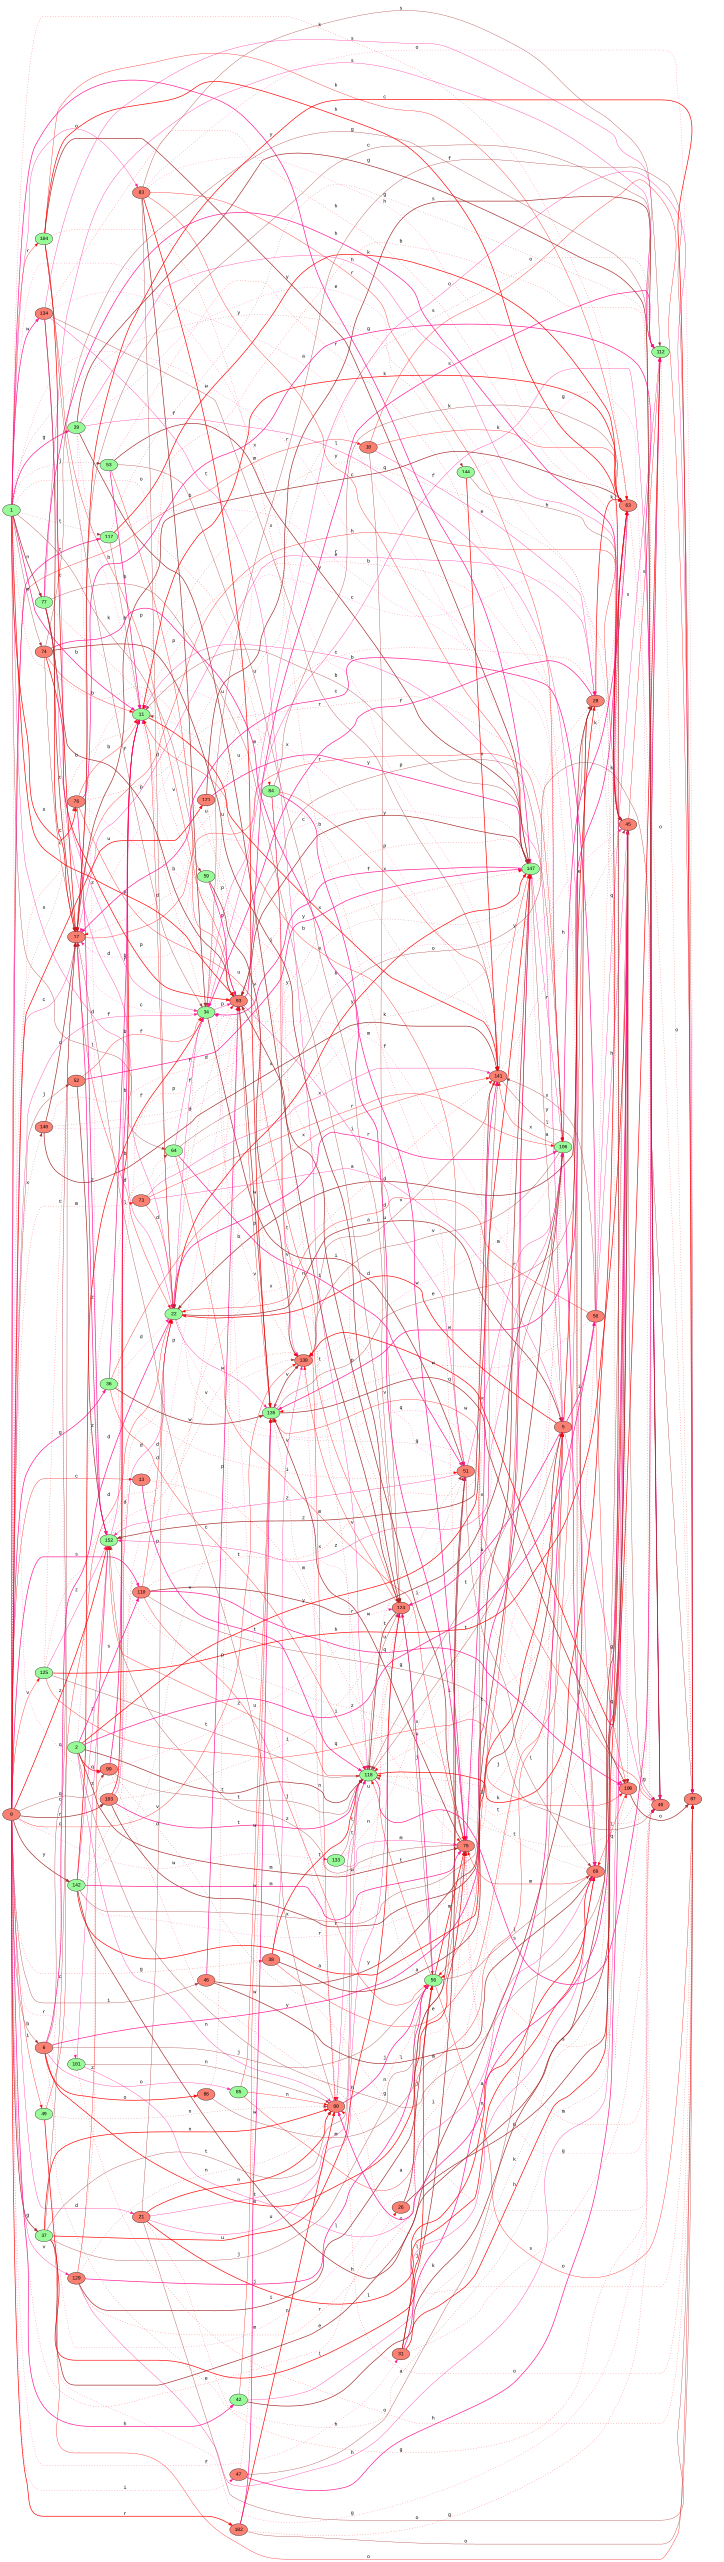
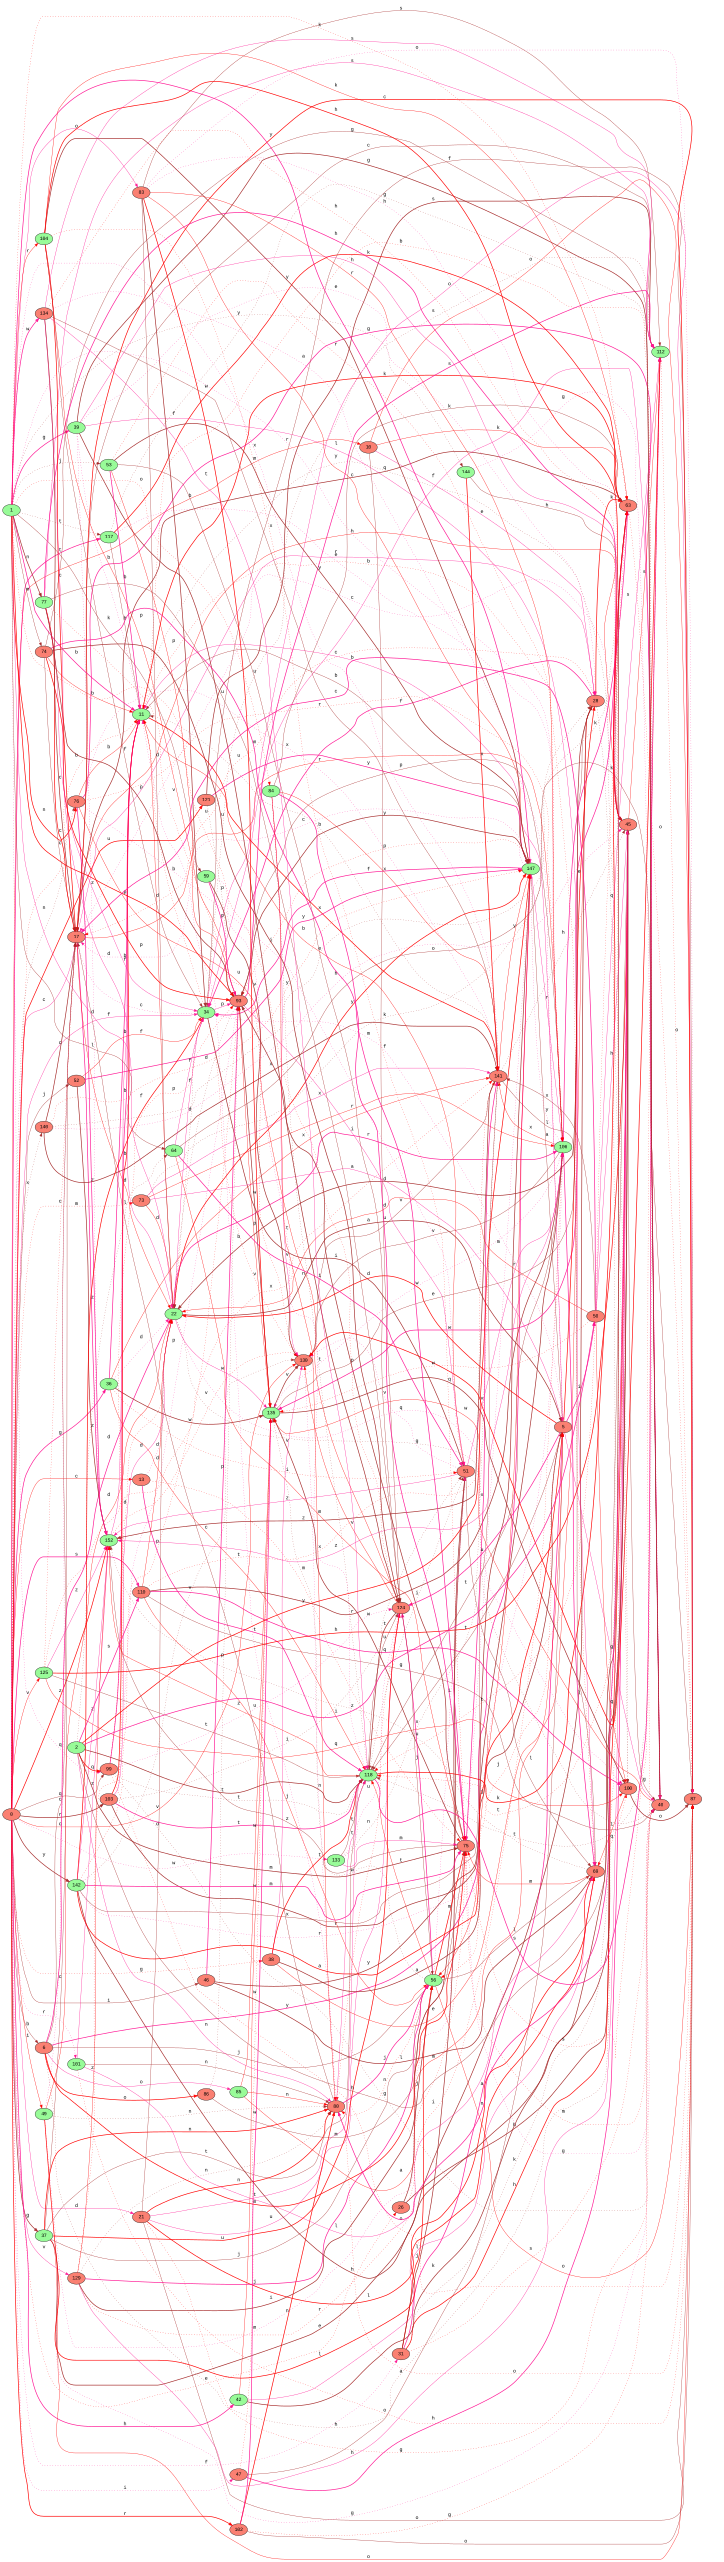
edge "99" -> "118": style solid -> dotted
